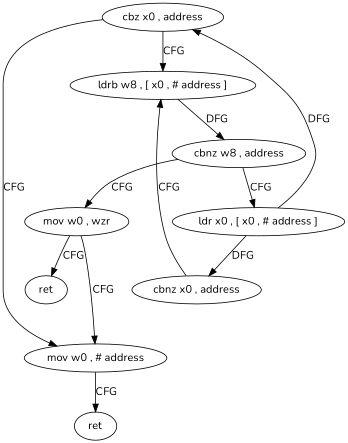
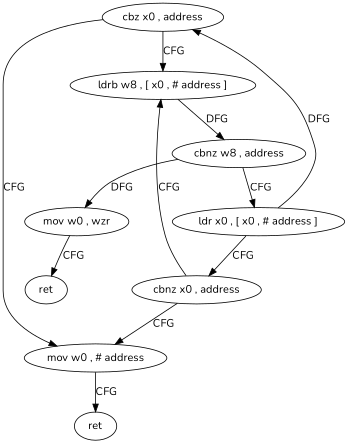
edge "cbnz w8 , address" -> "mov w0 , wzr": label "CFG" -> "DFG"
edge "ldr x0 , [ x0 , # address ]" -> "cbnz x0 , address": label "DFG" -> "CFG"
edge "mov w0 , wzr" -> "mov w0 , # address": now "cbnz x0 , address" -> "mov w0 , # address"
